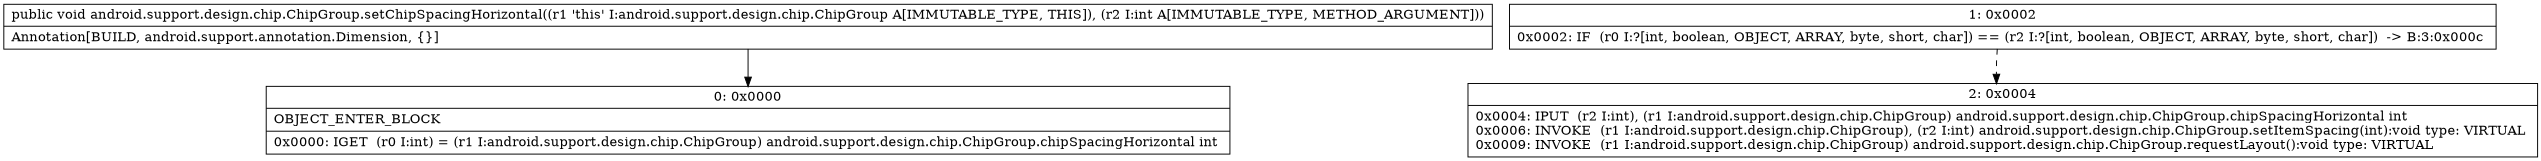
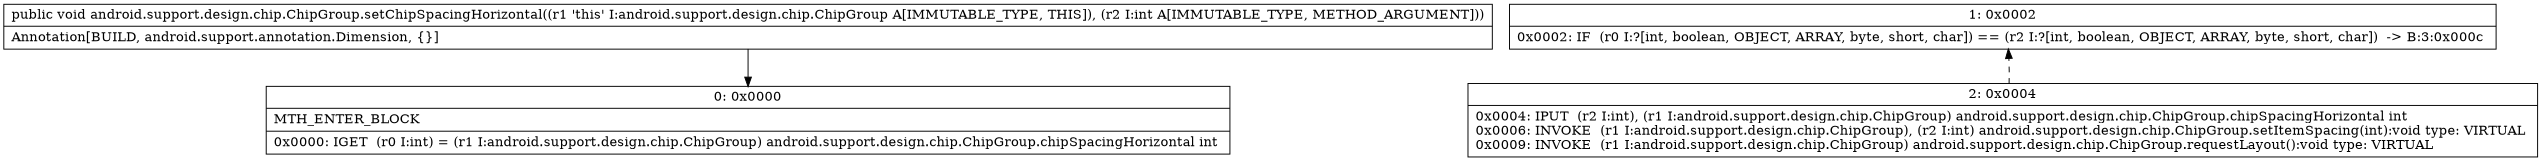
edge "1: 0x0002" -> "2: 0x0004": reversed
node "0: 0x0000": text "OBJECT_ENTER_BLOCK" -> "MTH_ENTER_BLOCK"
